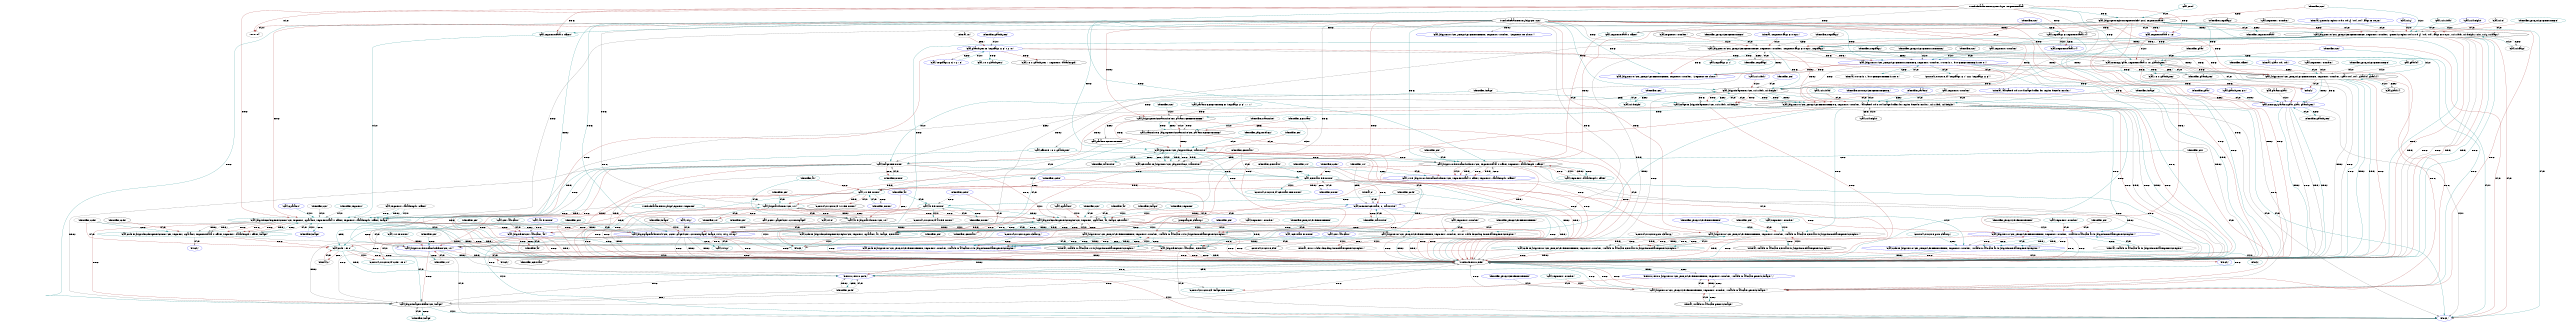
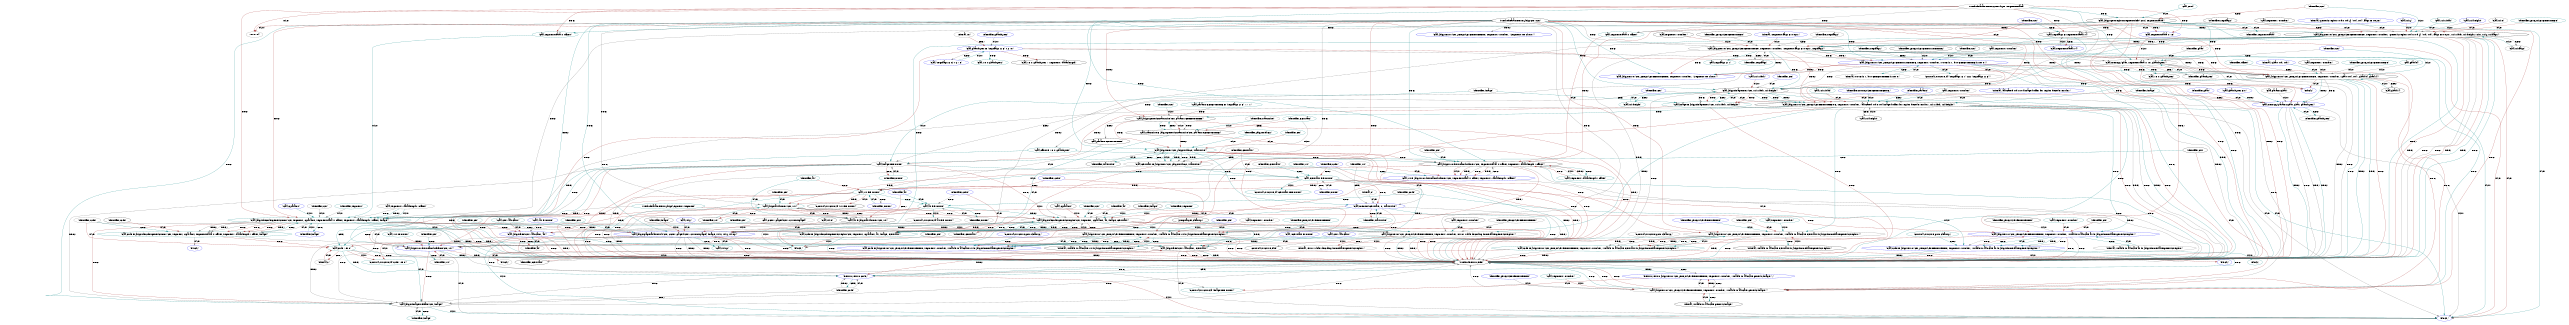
edge "(Call,jbig2_get_region_segment_info(&rsi, segment_data))" -> "(Identifier,segment_data)": label "CFG: " -> "AST: "
edge "(Call,jbig2_generic_stats_size(ctx, params.GBTEMPLATE))" -> "(MethodReturn,RET)": label "AST: " -> "DDG: "
edge "(Call,ws == NULL)" -> "(Call,as == NULL)": added, label "DDG:"
